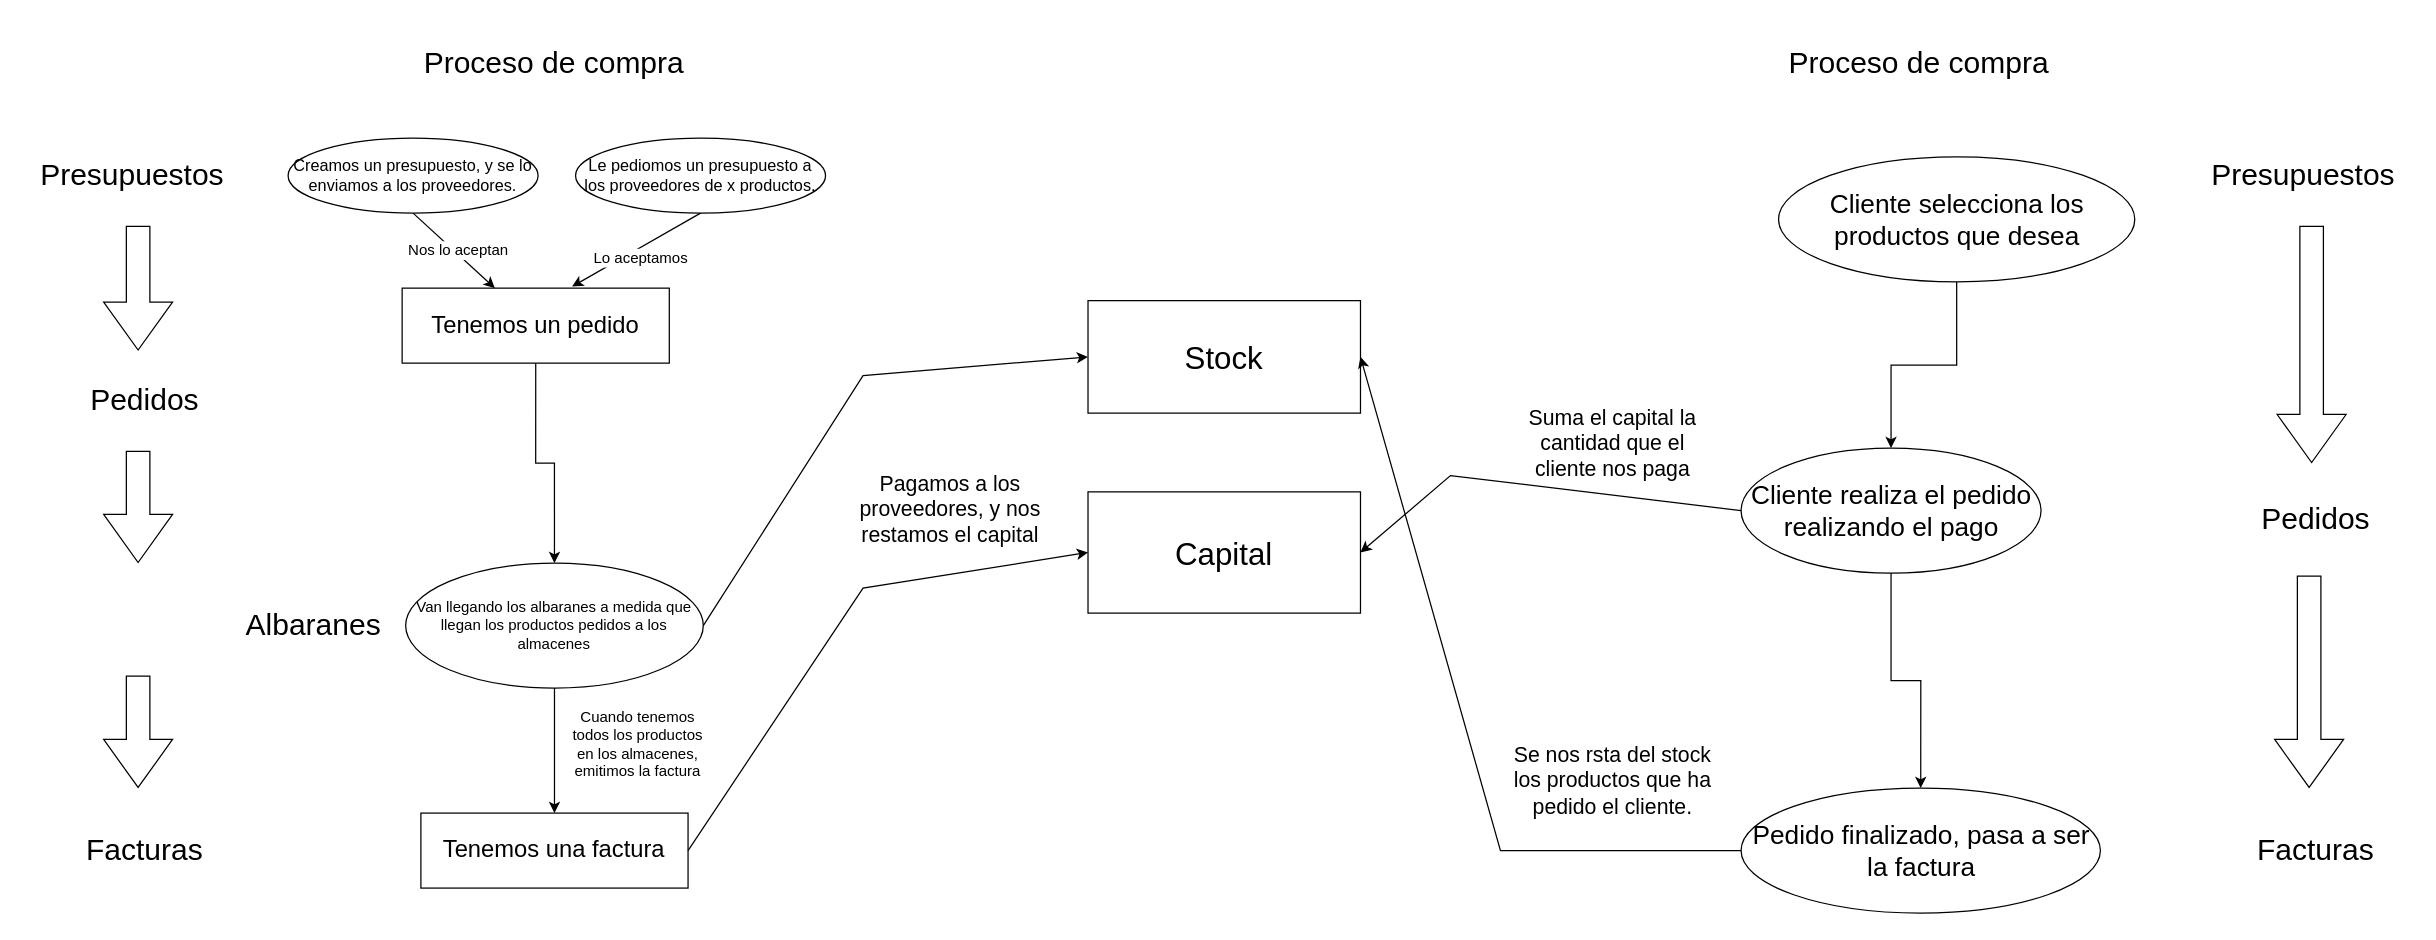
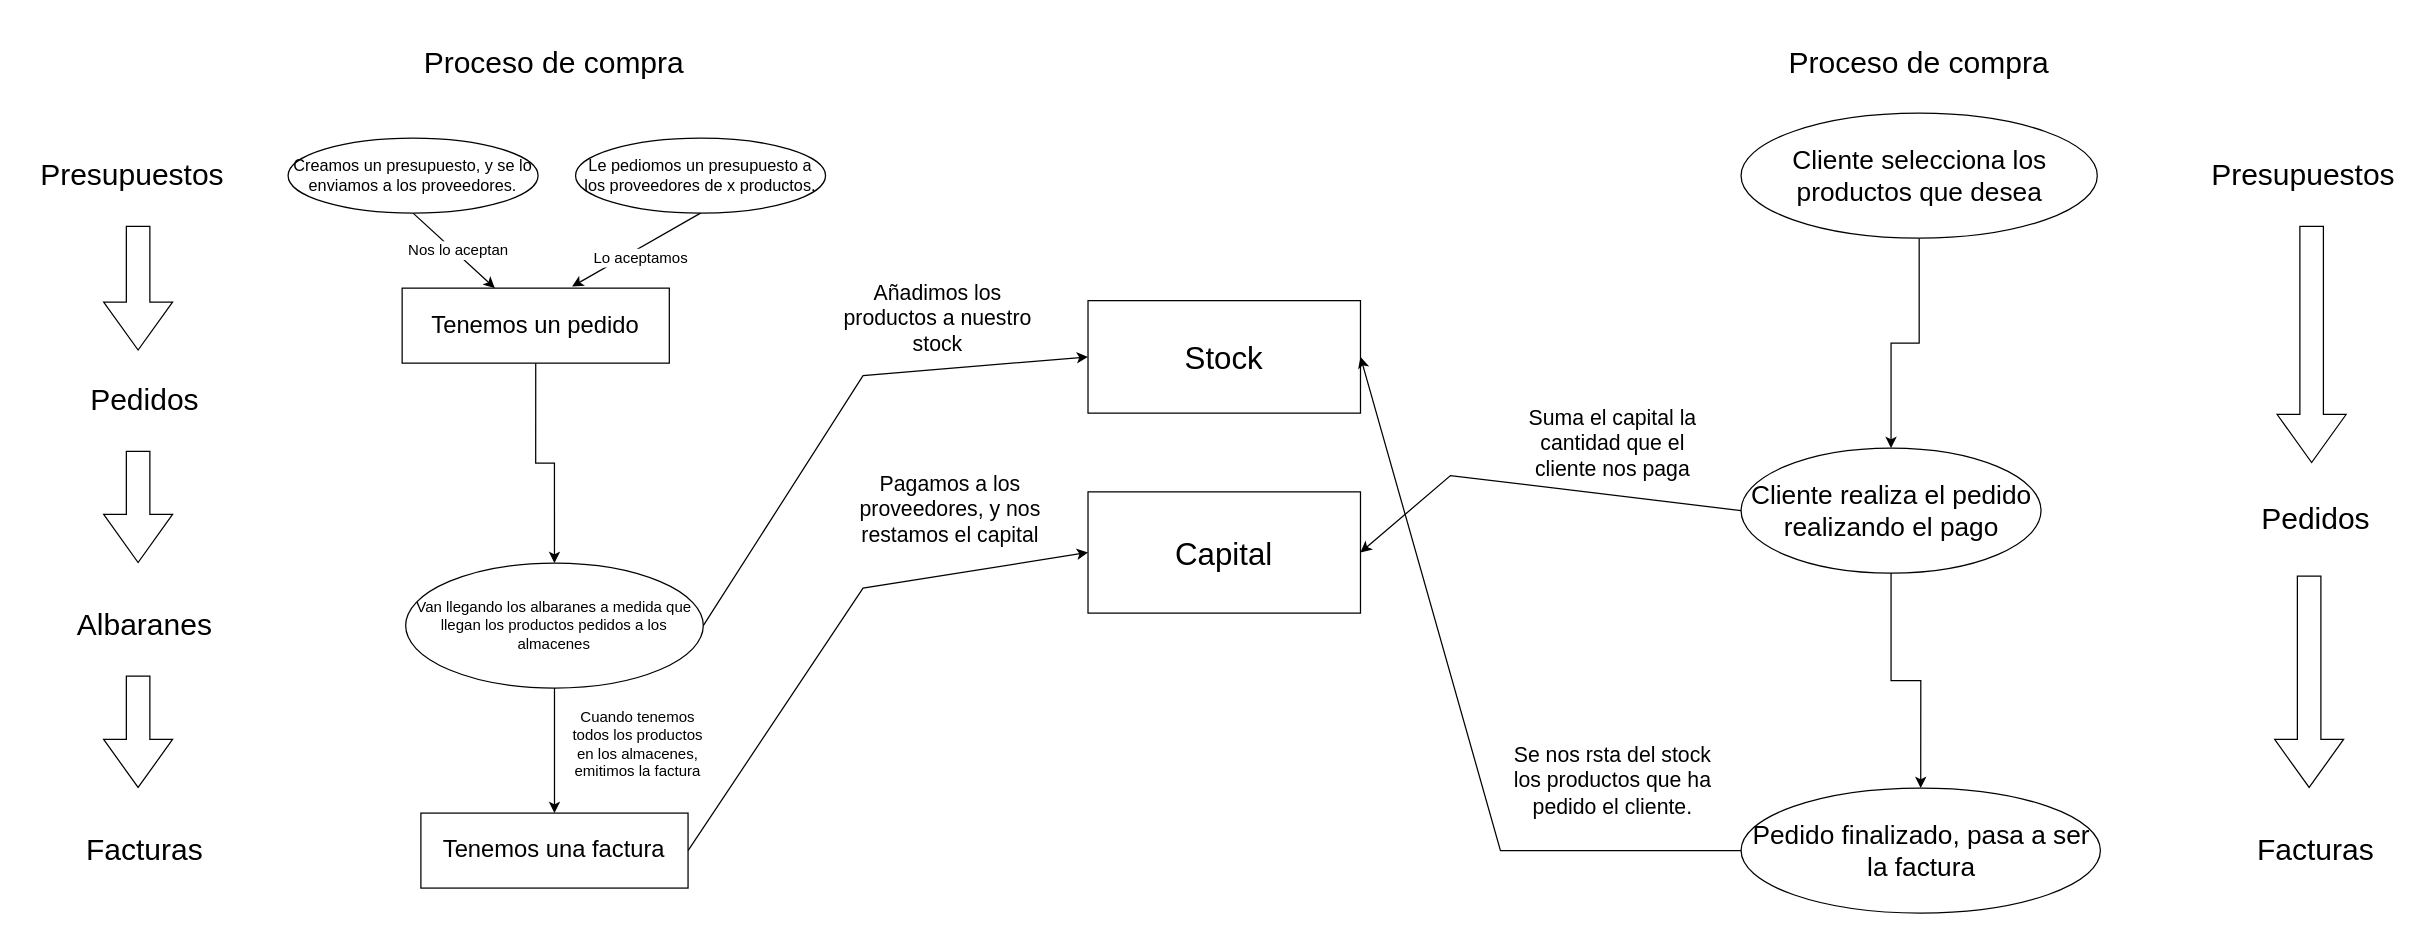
node "Cliente selecciona los productos que desea": moved (1957, 219) -> (1919, 176)
node "Añadimos los productos a nuestro stock": added
node "Albaranes": moved (313, 626) -> (144, 626)
